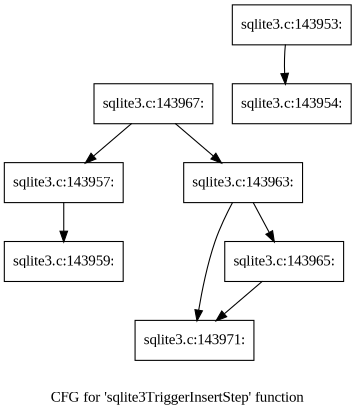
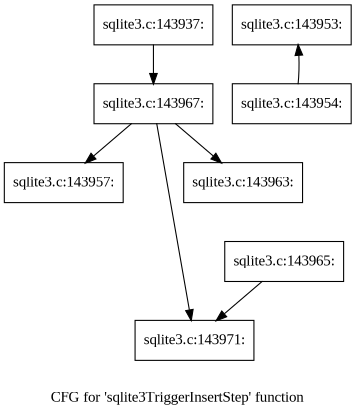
node "sqlite3.c:143937:": added
edge "sqlite3.c:143953:" -> "sqlite3.c:143954:": reversed
edge "sqlite3.c:143963:" -> "sqlite3.c:143965:": removed
edge "sqlite3.c:143963:" -> "sqlite3.c:143971:": now "sqlite3.c:143967:" -> "sqlite3.c:143971:"
node "sqlite3.c:143959:": removed
